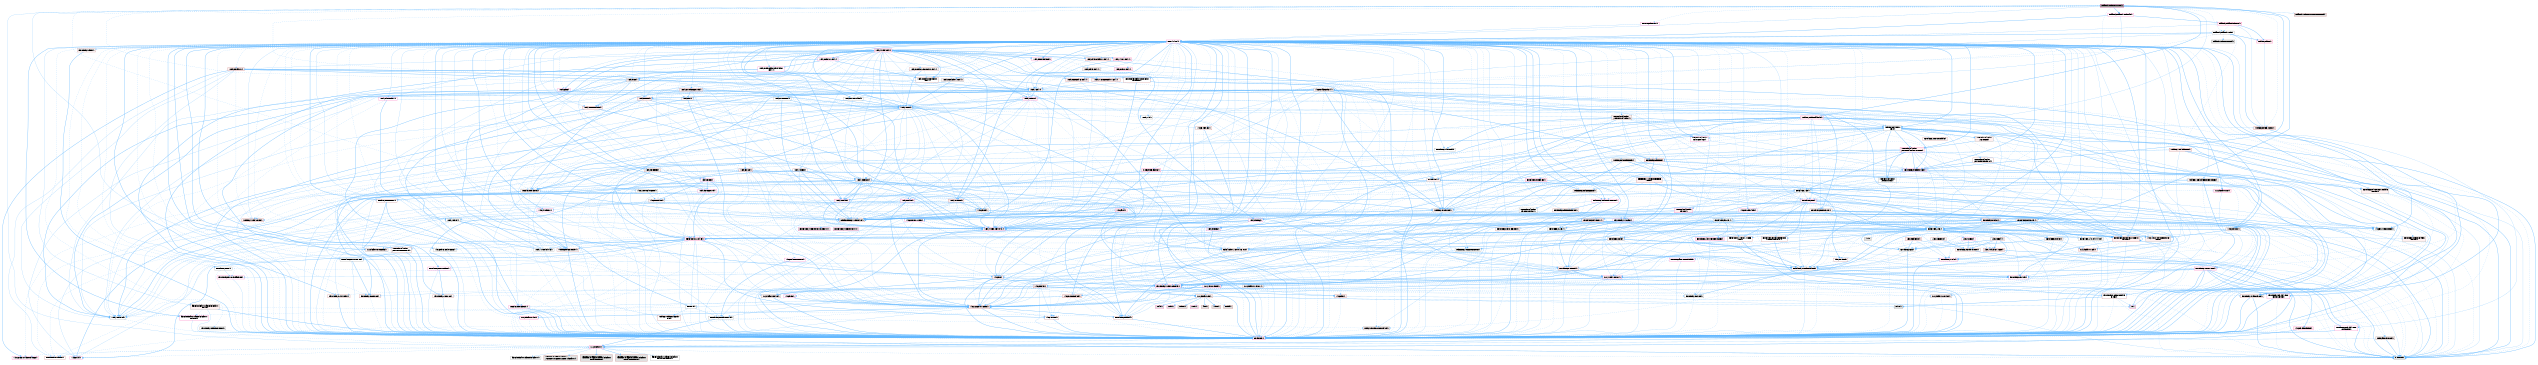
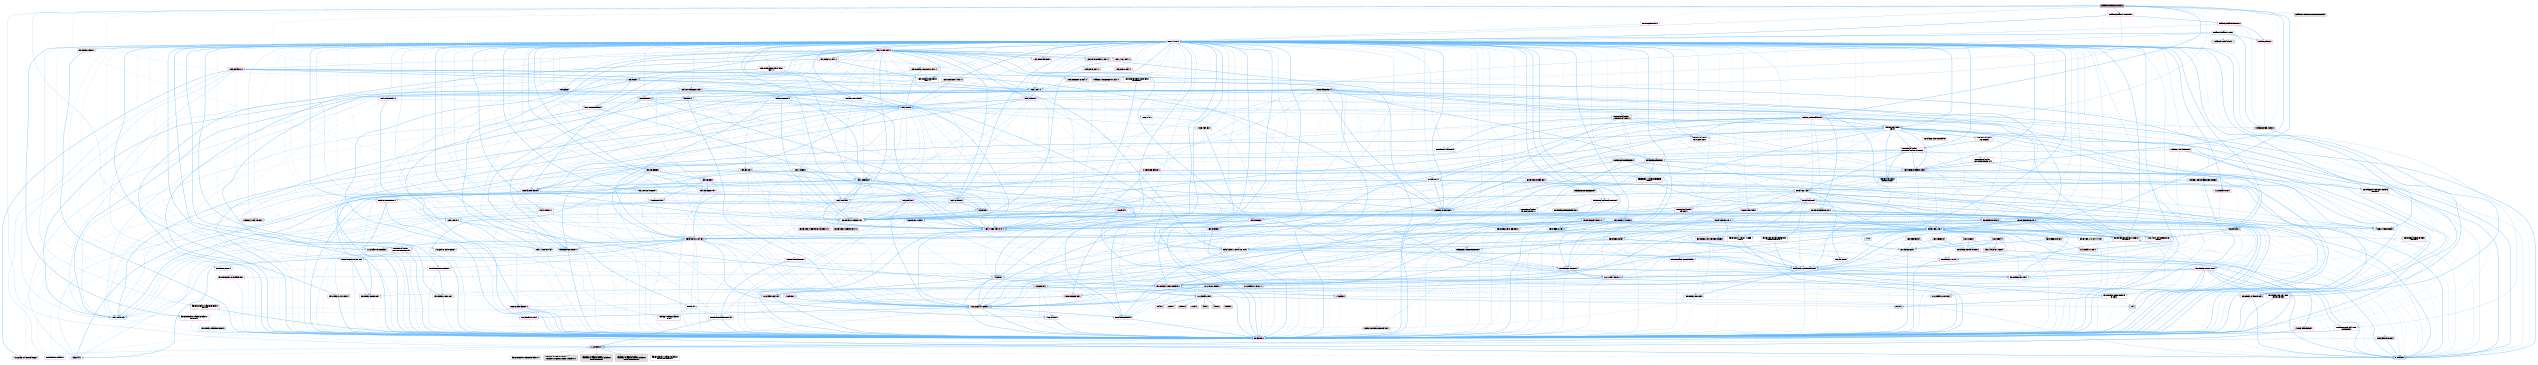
node "EdGraphNode.generated.h": label "EdGraphNode.generated.h" -> "EdGraphNode.limits.h"
edge "Math/RotationMatrix.h" -> "Math/QuatRotationTranslation Matrix.h": style bold -> dashed
node "Math/InverseRotationMatrix.h": label "Math/InverseRotationMatrix.h" -> "UObject/InverseRotationMatrix.h"
node "DelegateBase/UnrealString.h": label "DelegateBase/UnrealString.h" -> "Containers/UnrealString.h"
